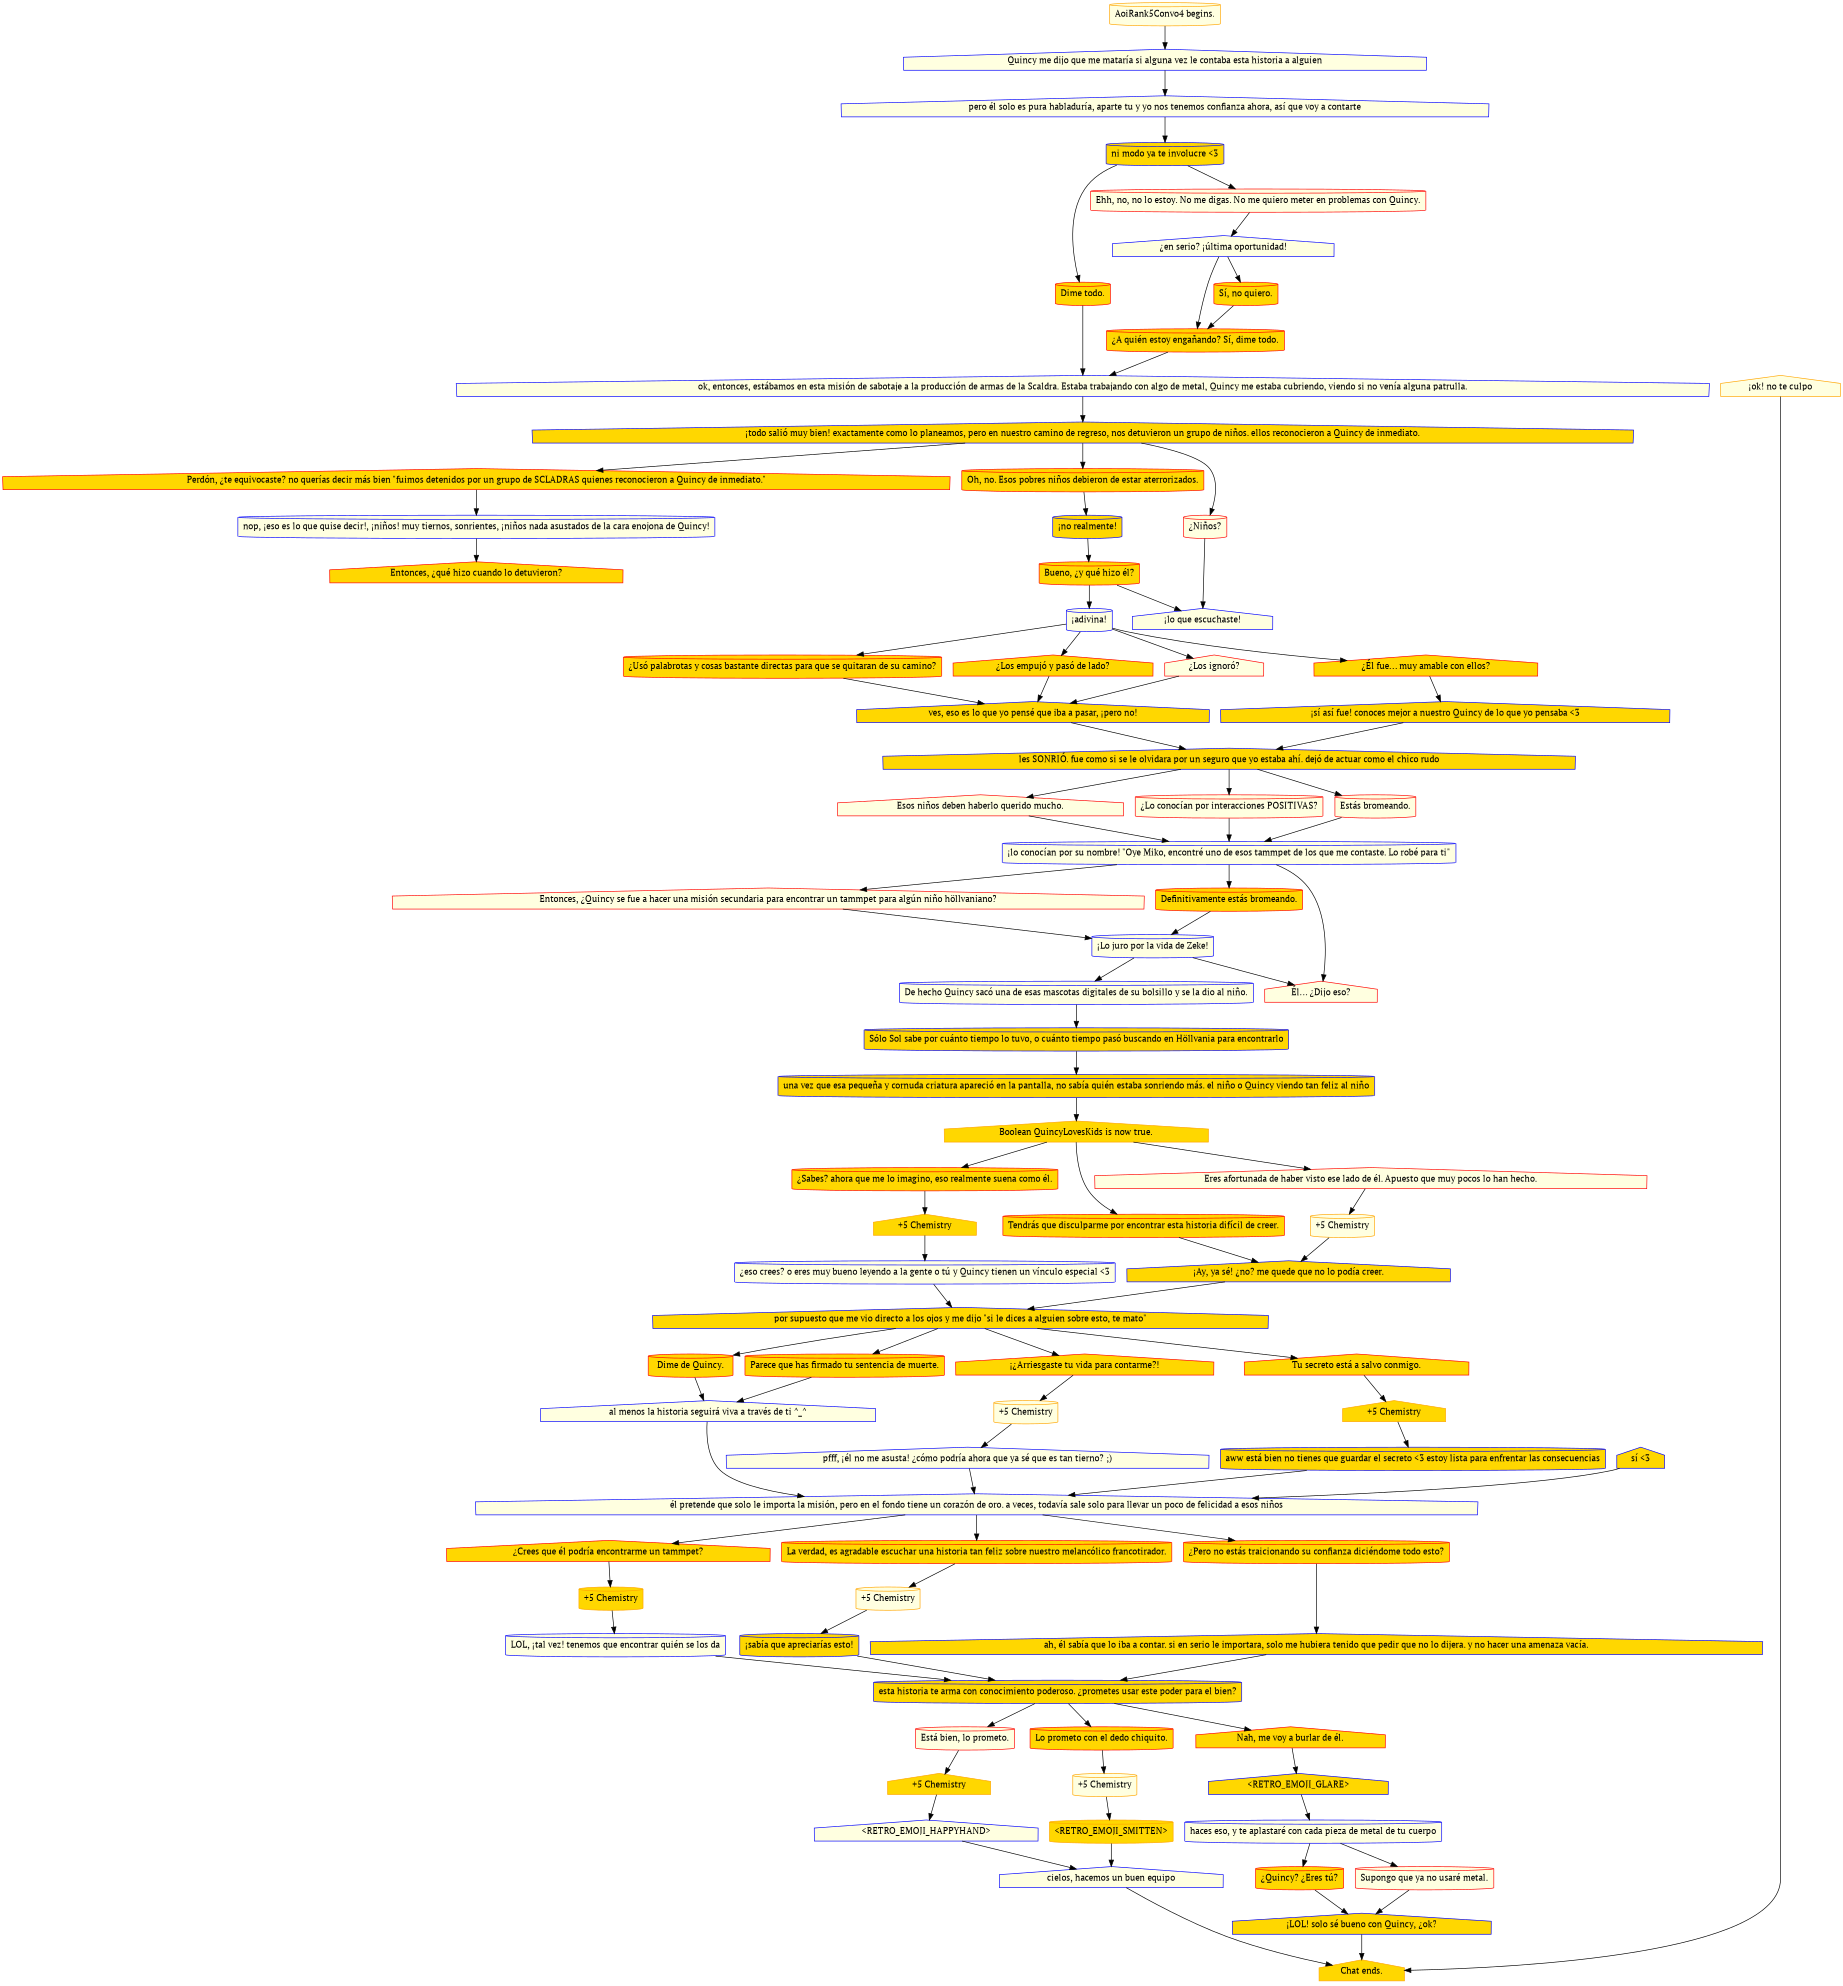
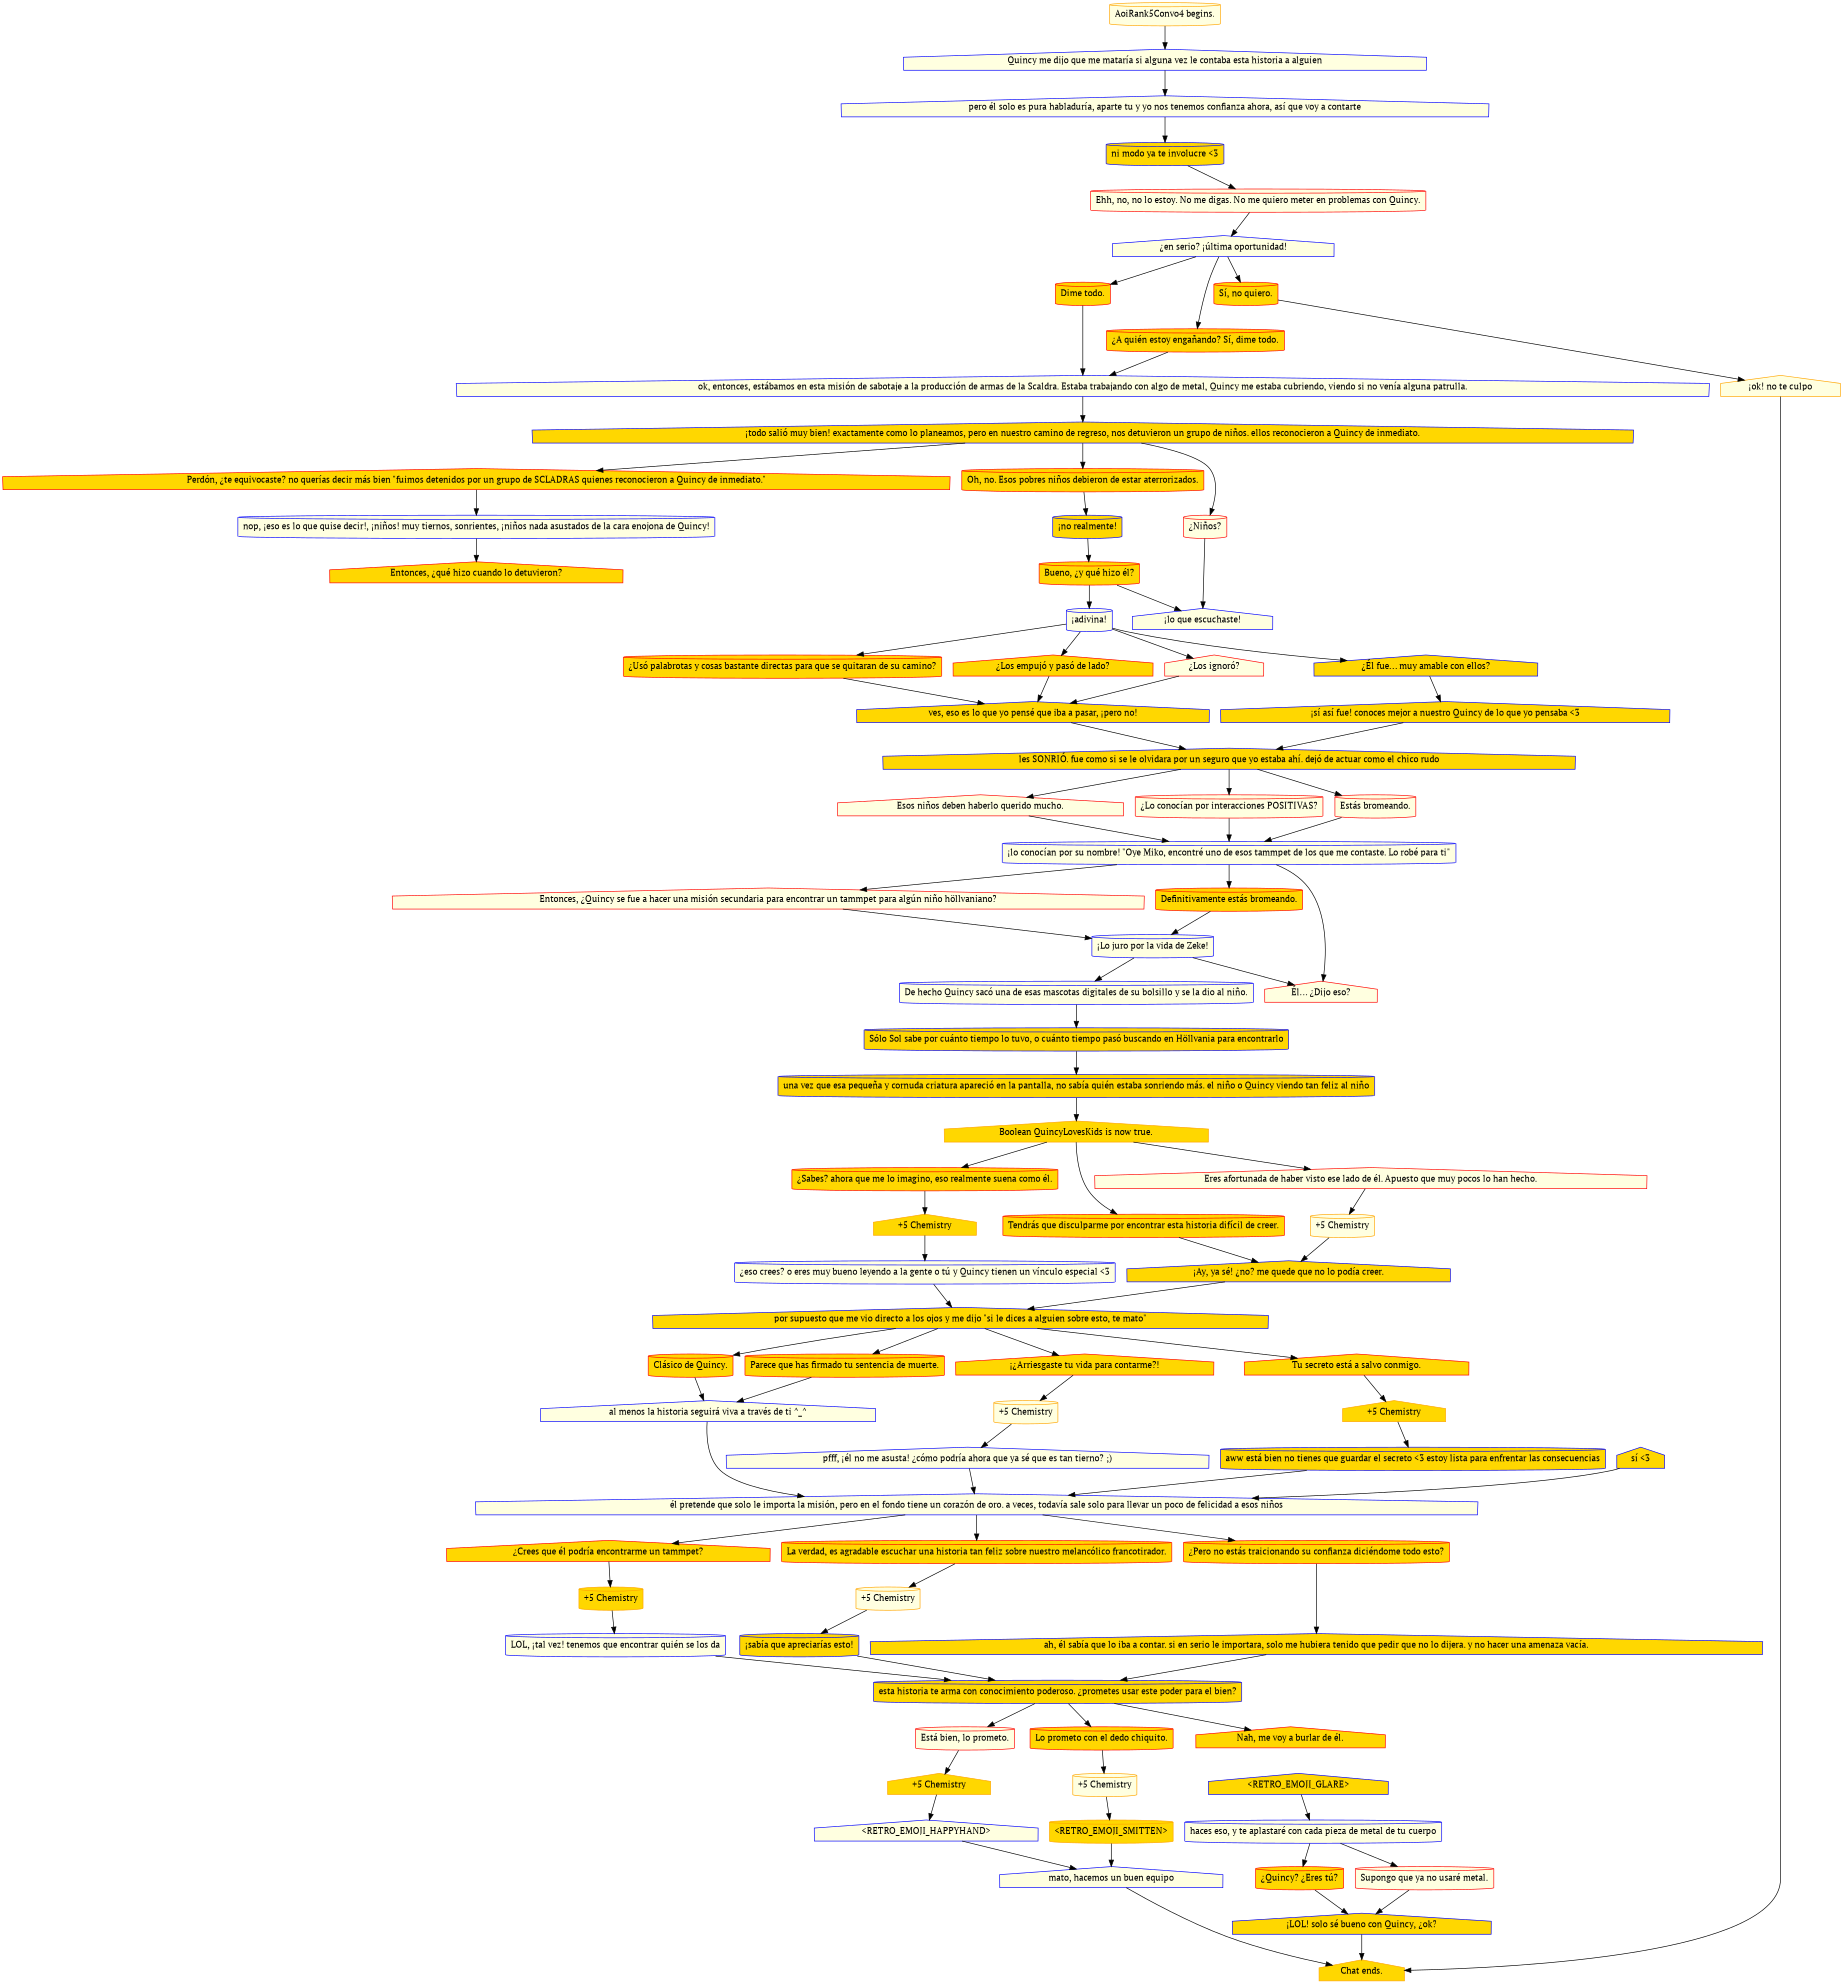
edge "ni modo ya te involucre <3" -> "Dime todo.": now "¿en serio? ¡última oportunidad!" -> "Dime todo."
edge "Sí, no quiero." -> "¿A quién estoy engañando? Sí, dime todo.": now "Sí, no quiero." -> "¡ok! no te culpo"
node "¿Él fue... muy amable con ellos?": color red -> blue
node "Dime de Quincy.": label "Dime de Quincy." -> "Clásico de Quincy."
edge "Nah, me voy a burlar de él." -> "<RETRO_EMOJI_GLARE>": removed
node "cielos, hacemos un buen equipo": label "cielos, hacemos un buen equipo" -> "mato, hacemos un buen equipo"
